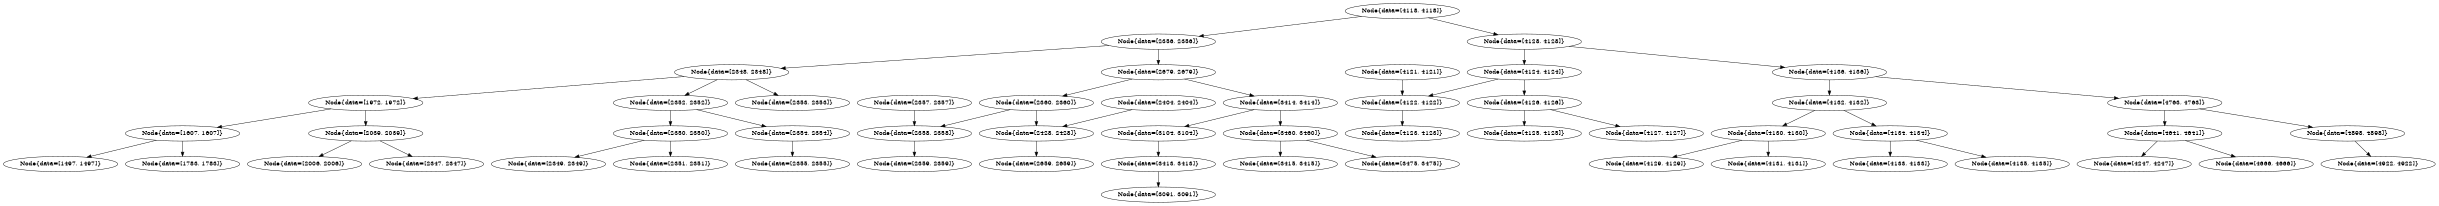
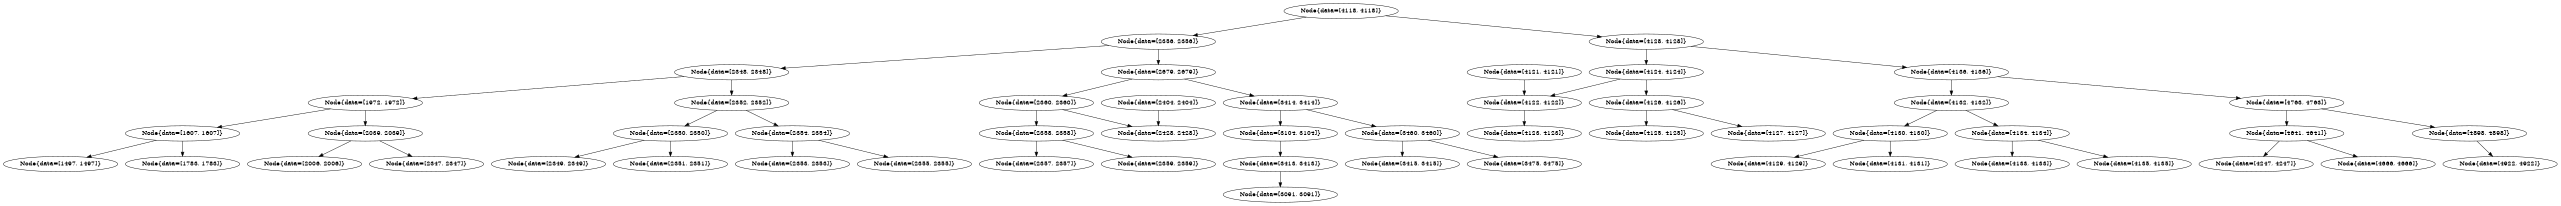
edge "Node{data=[2348, 2348]}" -> "Node{data=[2353, 2353]}": now "Node{data=[2354, 2354]}" -> "Node{data=[2353, 2353]}"
edge "Node{data=[2357, 2357]}" -> "Node{data=[2358, 2358]}": reversed
node "Node{data=[2659, 2659]}": removed
